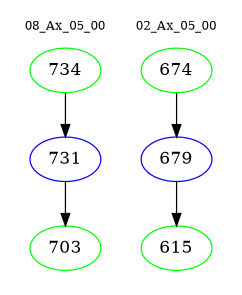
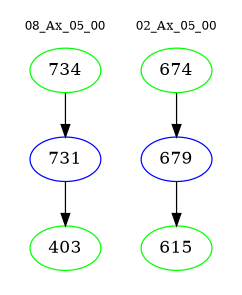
node "703": label "703" -> "403"
